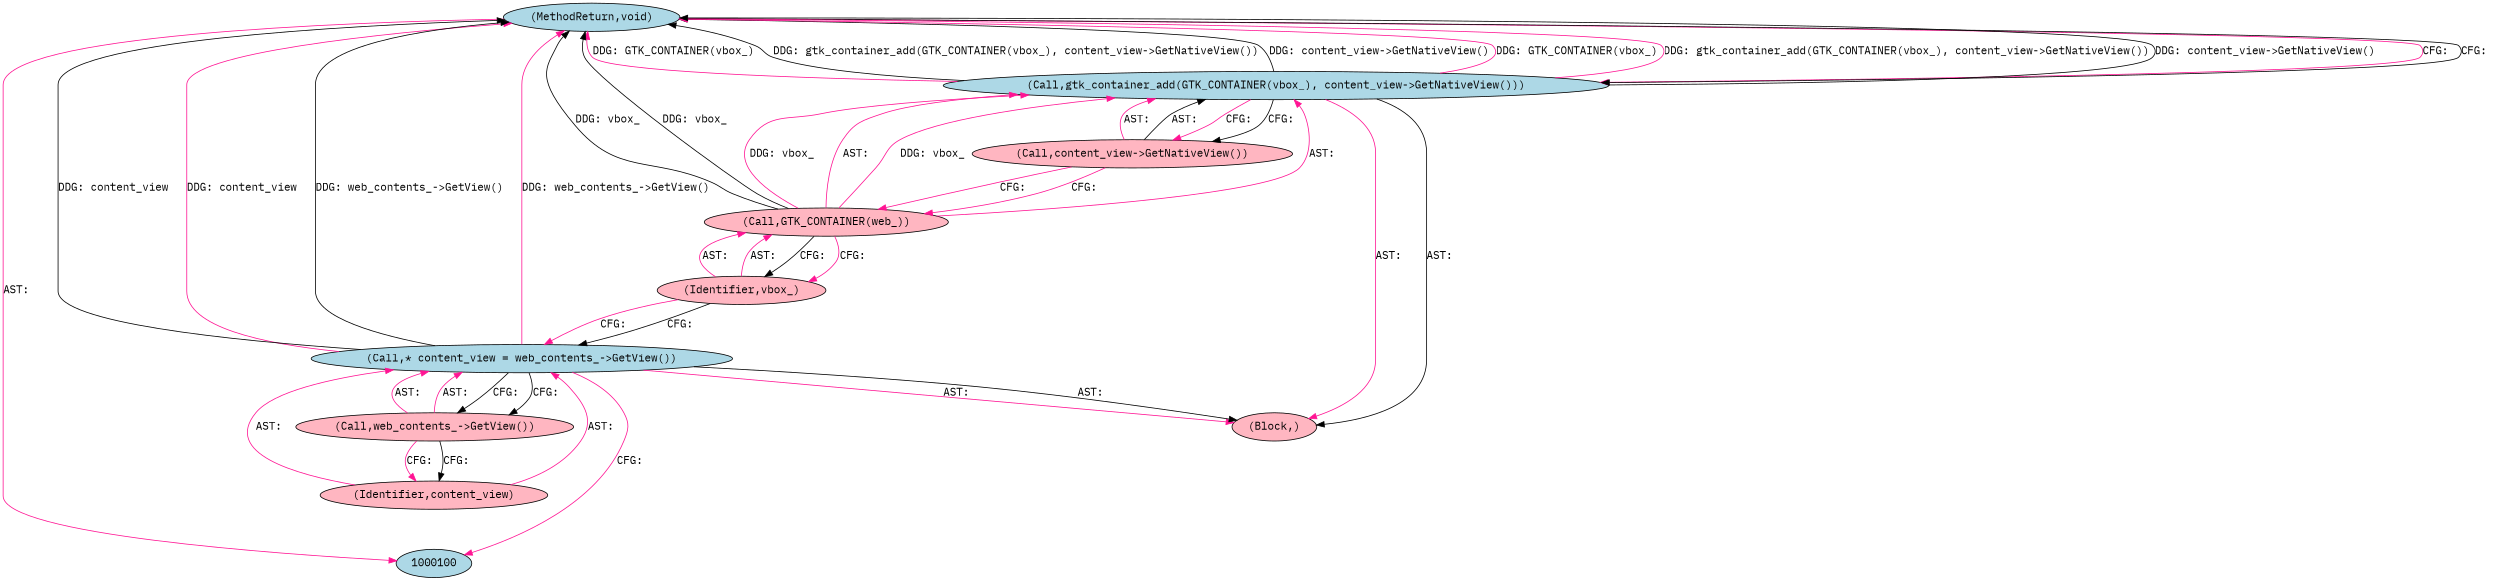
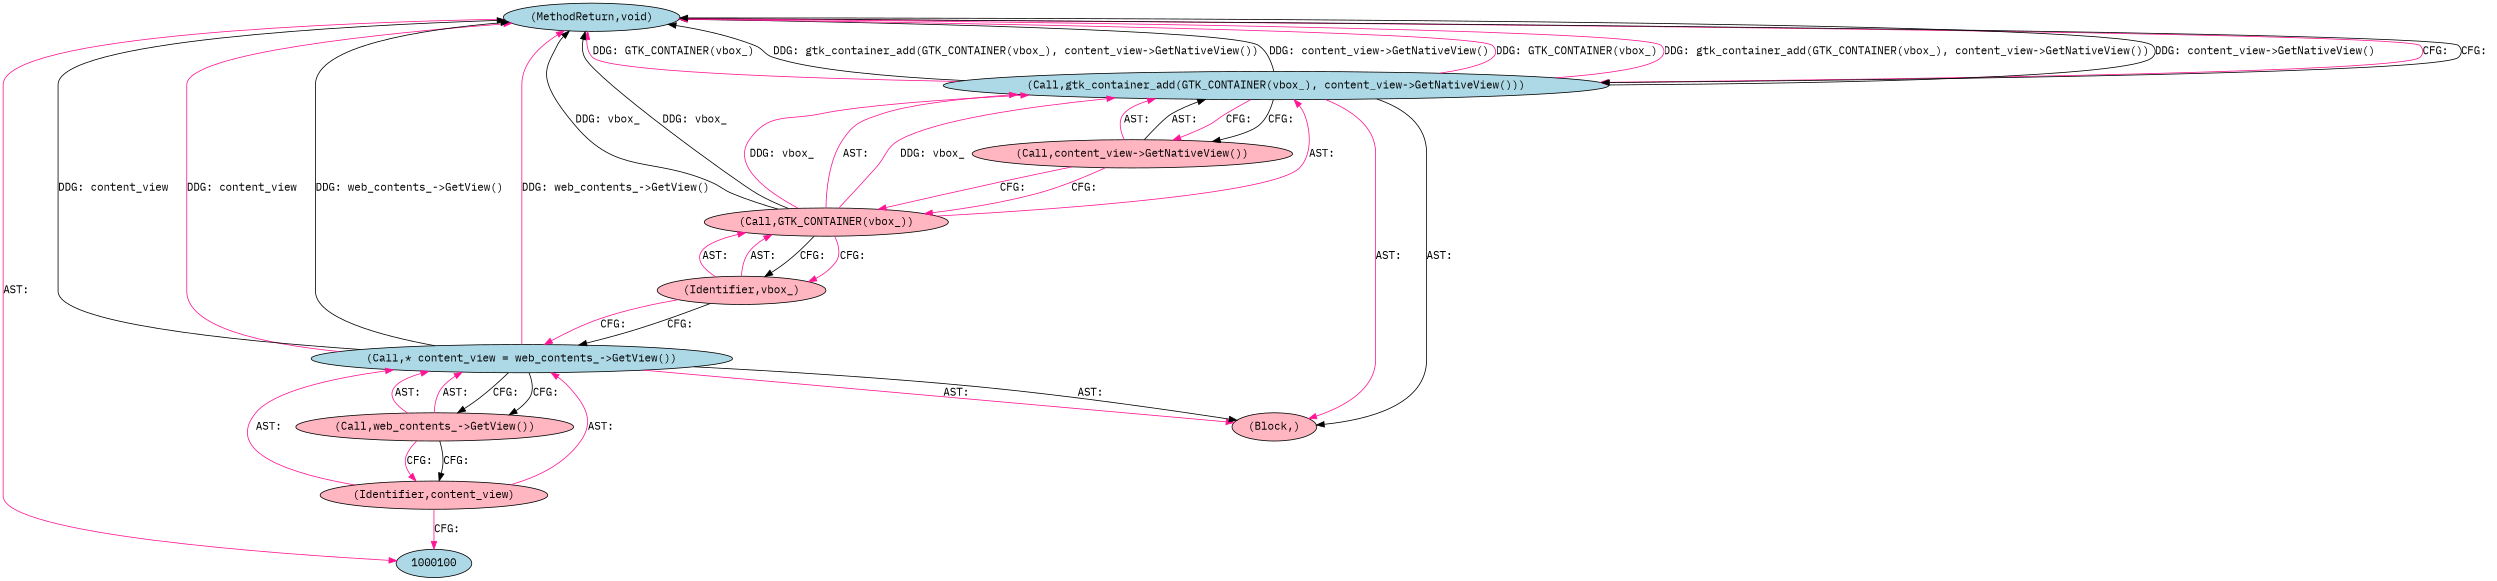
node "(Call,GTK_CONTAINER(web_))": label "(Call,GTK_CONTAINER(web_))" -> "(Call,GTK_CONTAINER(vbox_))"
edge "(Call,* content_view = web_contents_->GetView())" -> "1000100": now "(Identifier,content_view)" -> "1000100"
